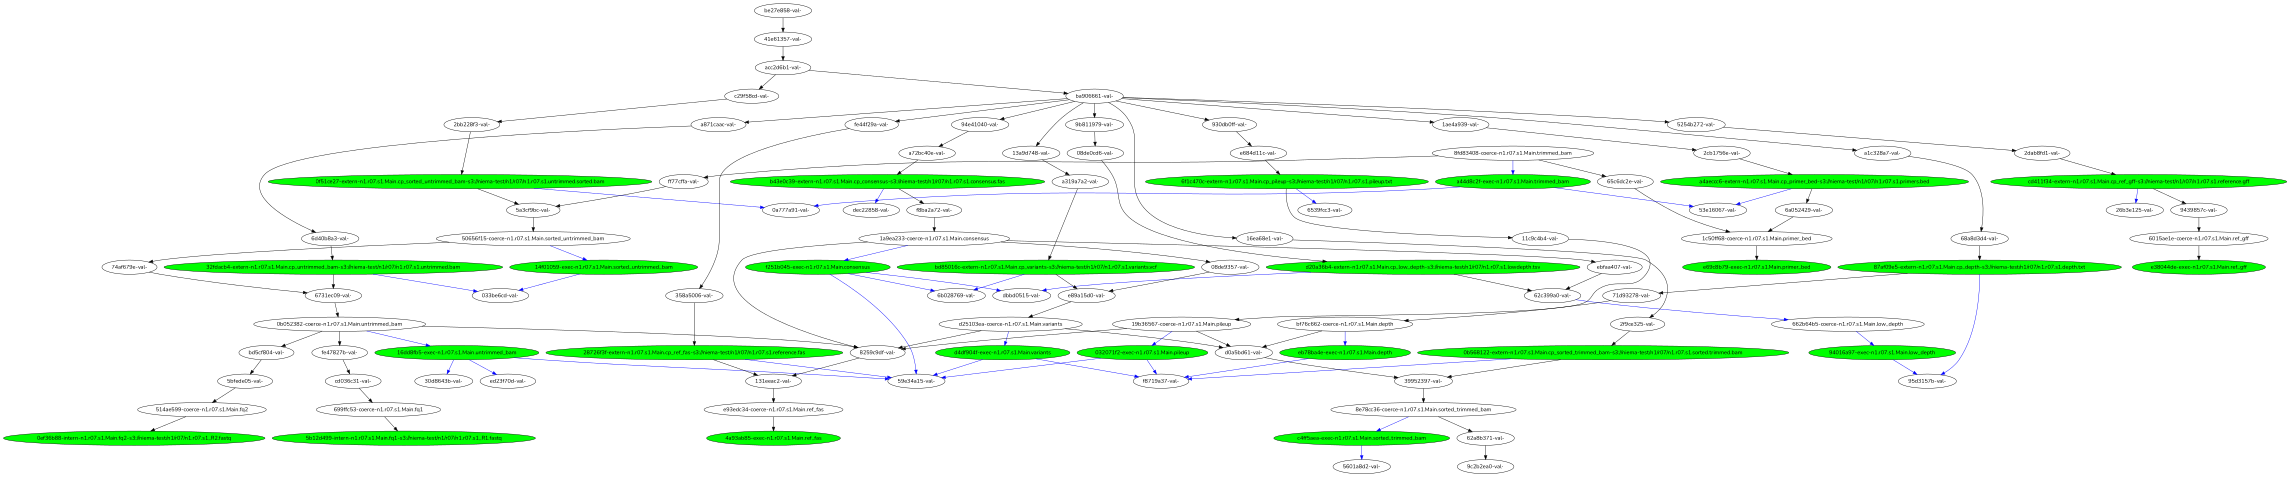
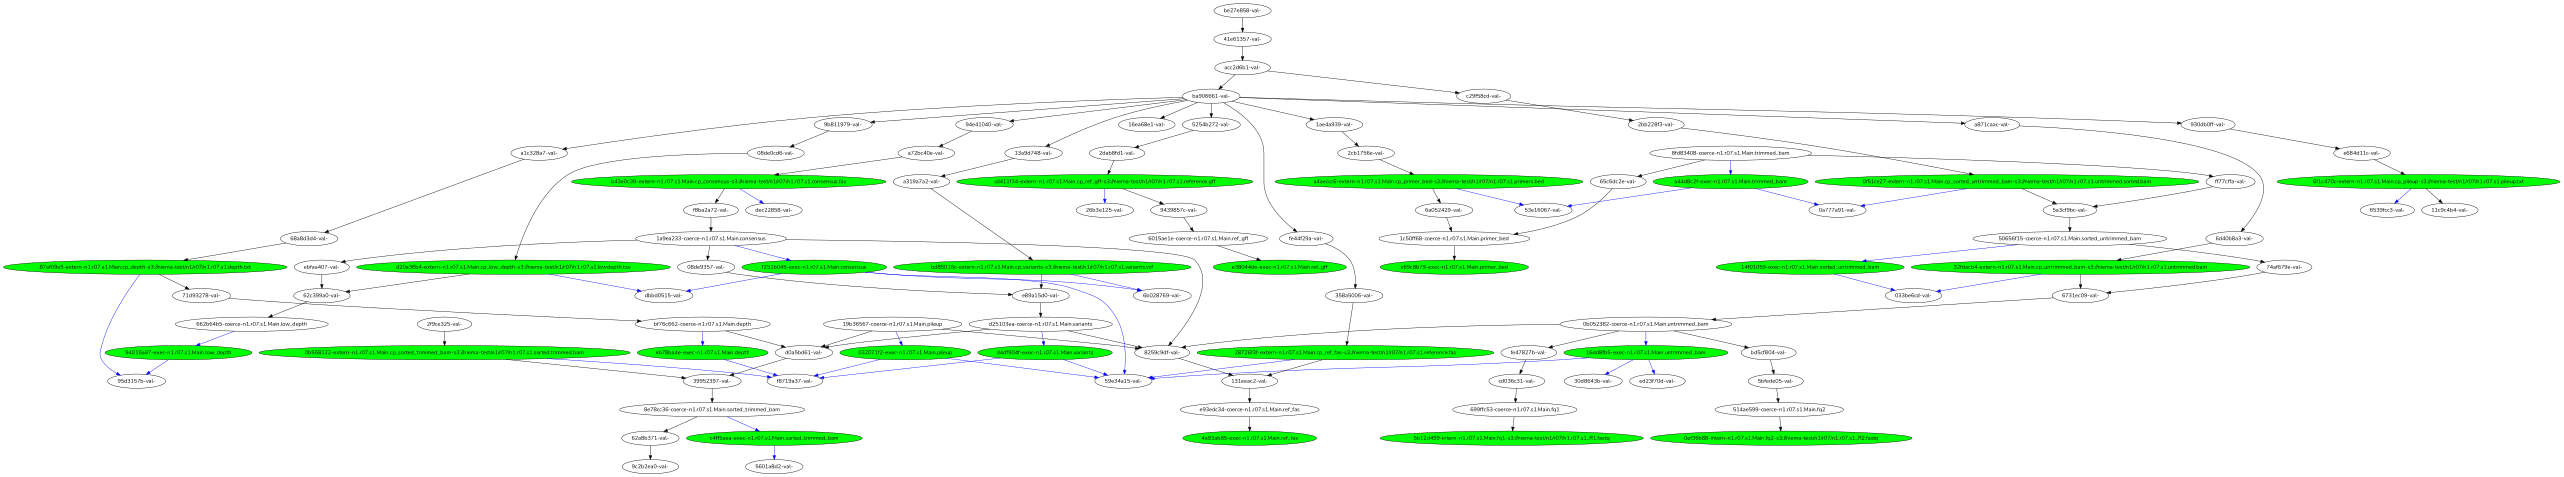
edge "16ea68e1-val-" -> "2f9ce325-val-": removed
edge "62c399a0-val-" -> "662b64b5-coerce-n1.r07.s1.Main.low_depth": color blue -> black
edge "11c9c4b4-val-" -> "19b36567-coerce-n1.r07.s1.Main.pileup": removed
